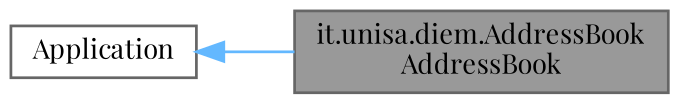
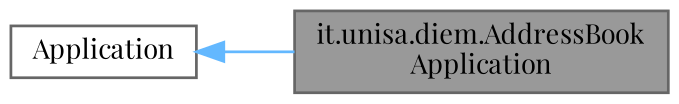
node "it.unisa.diem.AddressBook AddressBook": label "it.unisa.diem.AddressBook AddressBook" -> "it.unisa.diem.AddressBook Application"
